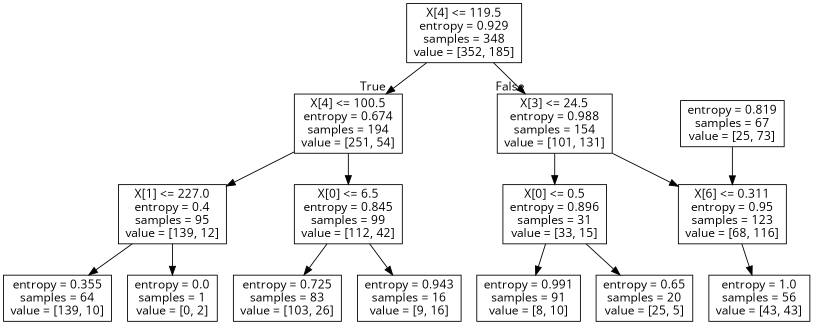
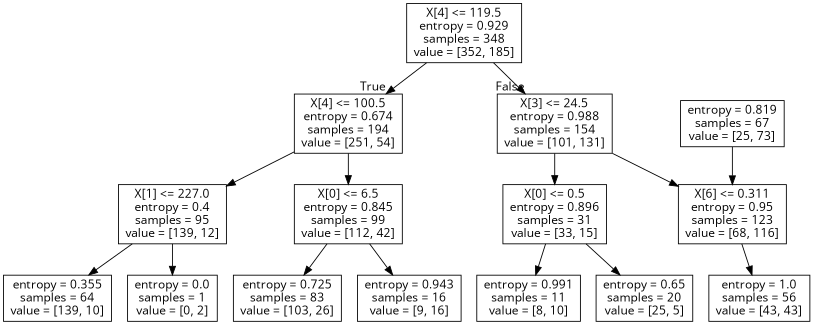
node "entropy = 0.991 samples = 91 value = [8, 10]": label "entropy = 0.991 samples = 91 value = [8, 10]" -> "entropy = 0.991 samples = 11 value = [8, 10]"
